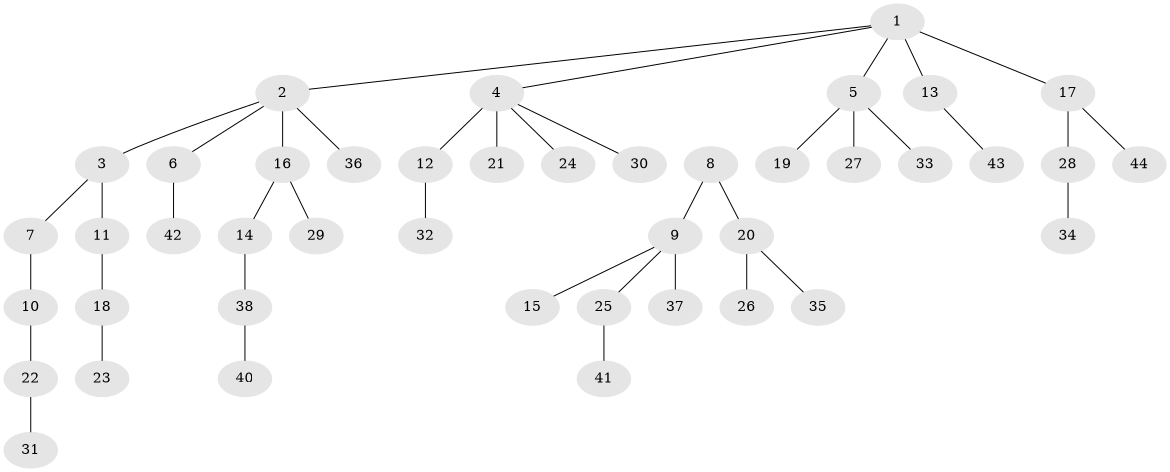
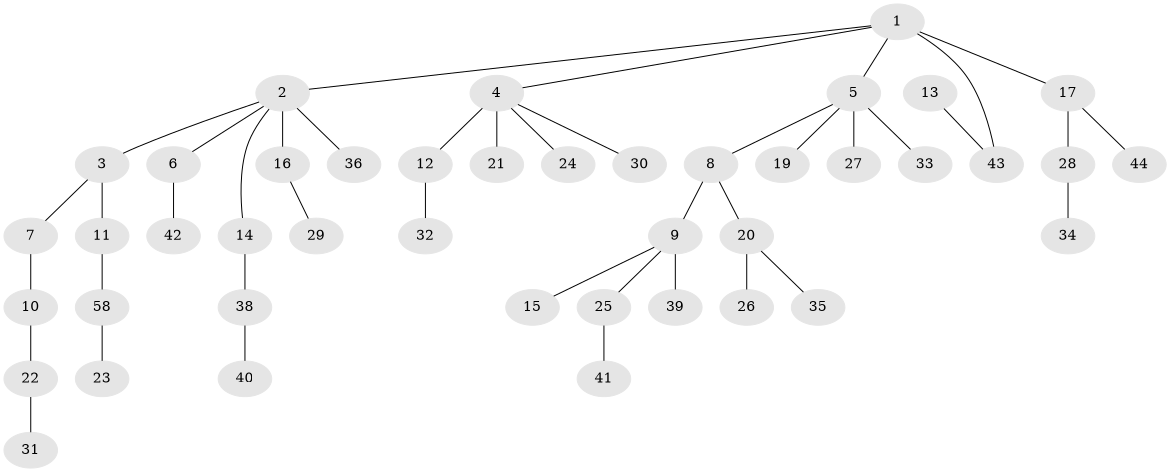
edge "1" -- "13": now "1" -- "43"
edge "5" -- "8": added
edge "16" -- "14": now "2" -- "14"
node "18": label "18" -> "58"
node "37": label "37" -> "39"
